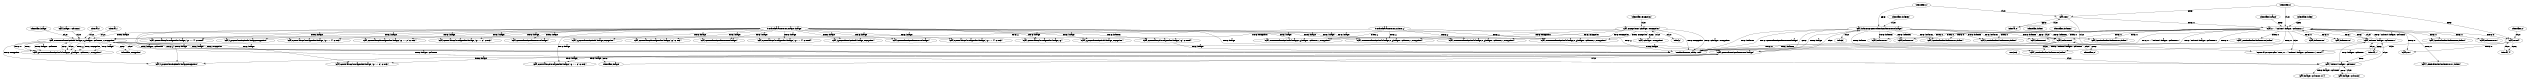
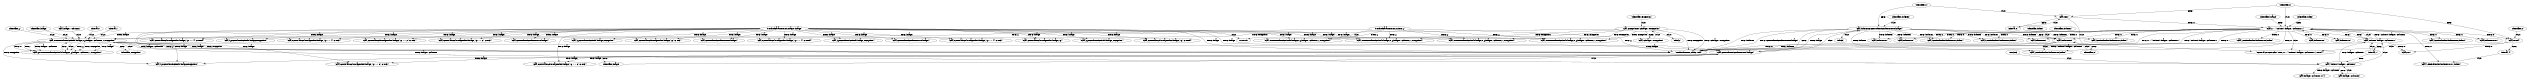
node "(Identifier,y)": added
edge "(Call,x < ((ssize_t) image->columns-1))" -> "(Call,x+1)": now "(Call,(ssize_t) image->columns-1)" -> "(Call,x+1)"
edge "(MethodParameterIn,Image *image)" -> "(Call,ConstrainColormapIndex(image,(*p) & 0x0f))": label "DDG: indexes" -> "DDG: image"
node "1000105": added
edge "(Literal,4)" -> "(Call,x+=4)": now "(Literal,4)" -> "(Call,SetPixelIndex(indexes+x+1,index))"
edge "(Call,ConstrainColormapIndex(image,(*p) & 0x0f))" -> "(MethodReturn,static void)": now "(MethodParameterIn,Image *image)" -> "(MethodReturn,static void)"
